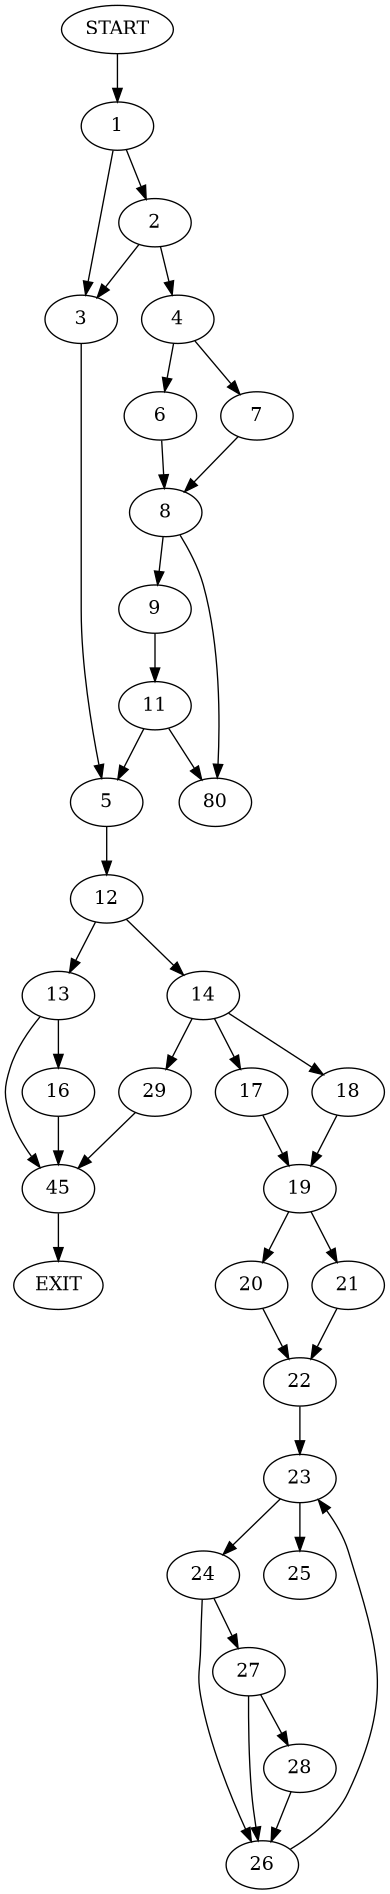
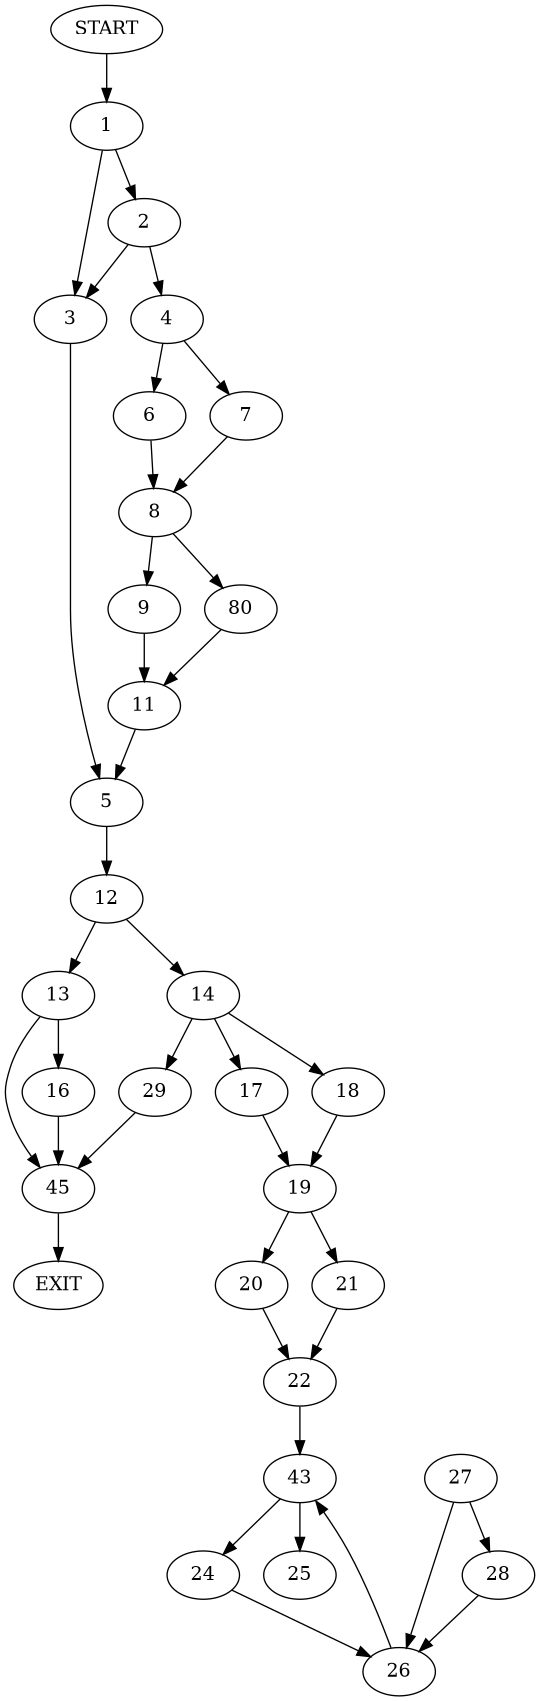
edge "11" -> "80": reversed
node "23": label "23" -> "43"
edge "24" -> "27": removed
